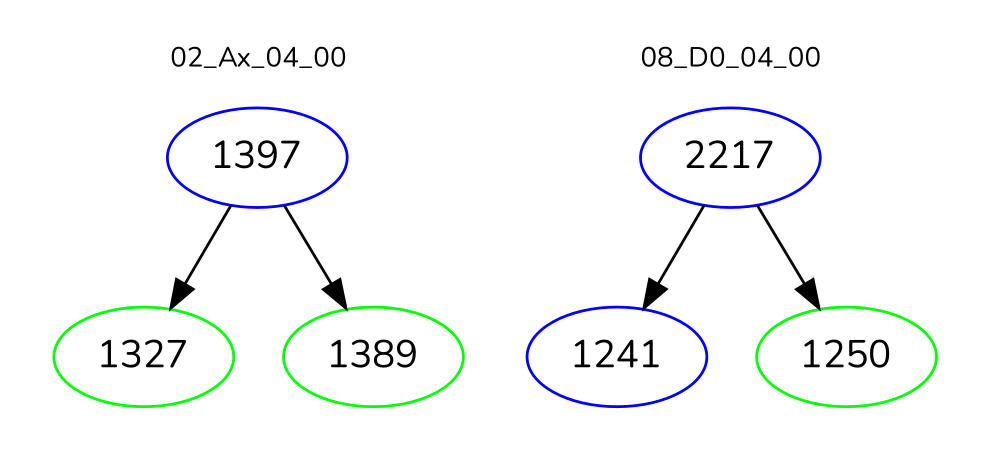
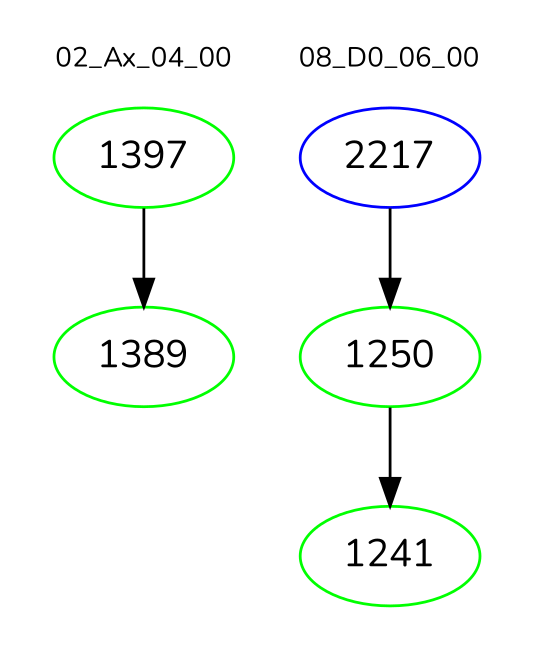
cluster "08_D0_04_00": label "08_D0_04_00" -> "08_D0_06_00"
node "1397": color blue -> green
edge "2217" -> "1241": now "1250" -> "1241"
node "1327": removed
node "1241": color blue -> green
